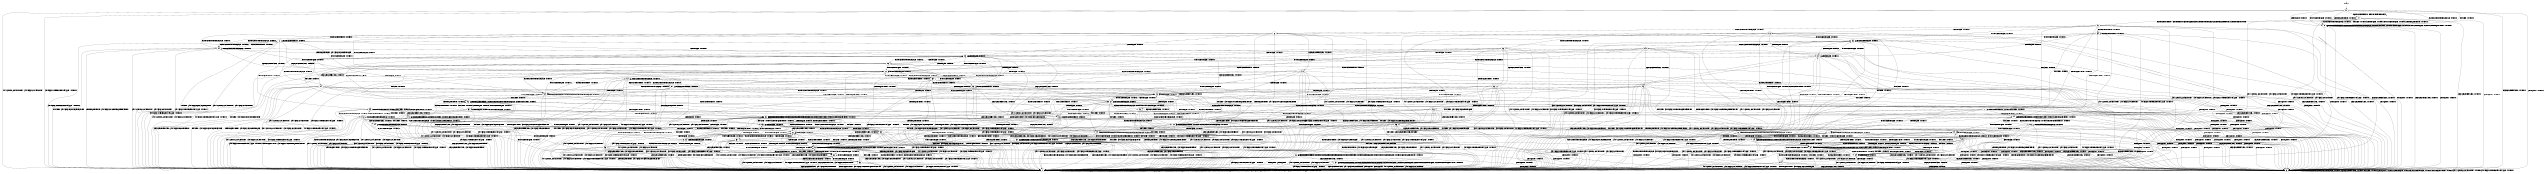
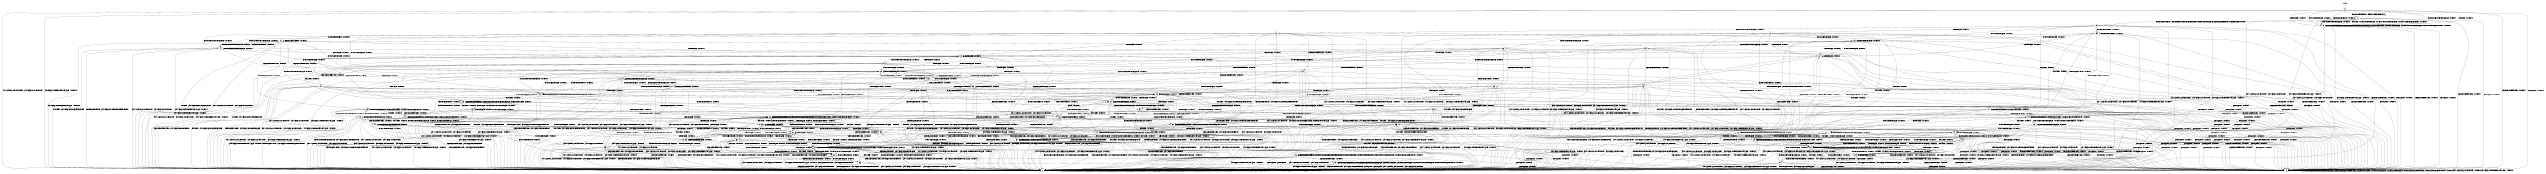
edge "s9" -> "s15": label "CERTIFICATE_VERIFY / Alert(FATAL,BAD_CERTIFICATE)" -> "CERTIFICATE / TIMEOUT"
edge "s23" -> "s13": label "CERTIFICATE / TIMEOUT" -> "CLOSE / TIMEOUT"
